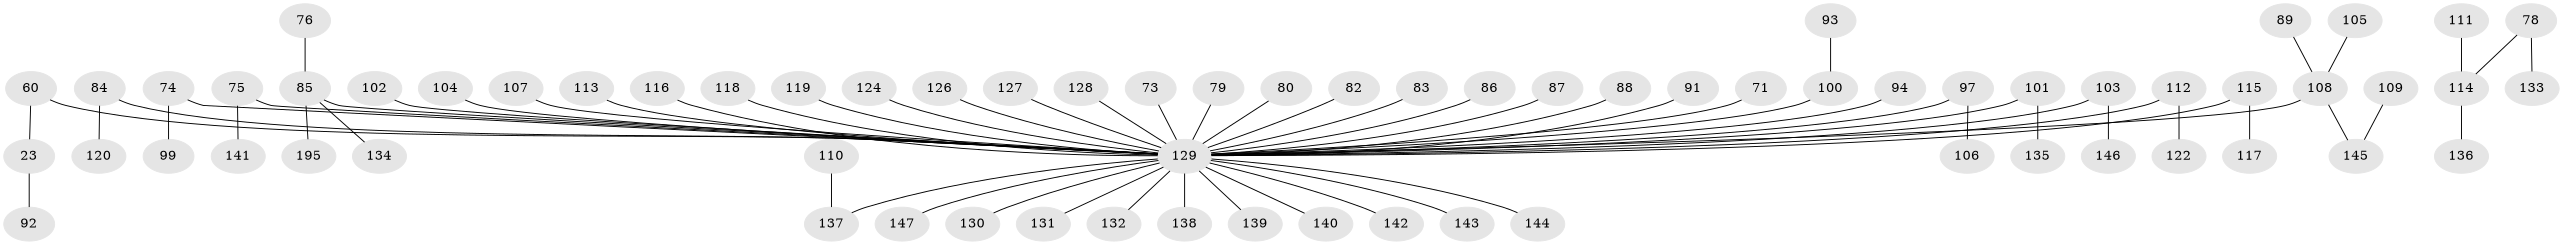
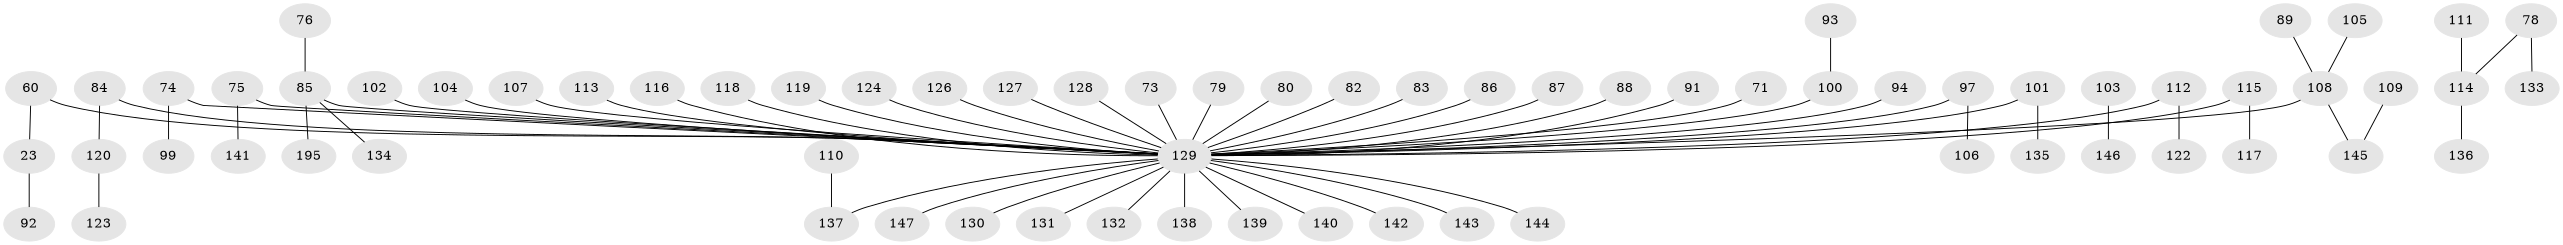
edge "103" -- "129": removed
node "123": added
